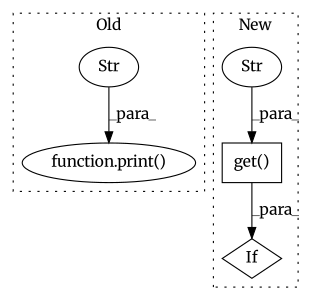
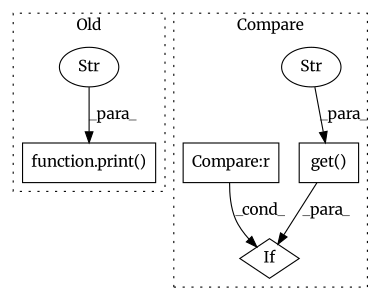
cluster "New": label "New" -> "Compare"
node "function.print()": shape ellipse -> box
node "Compare:r": added
